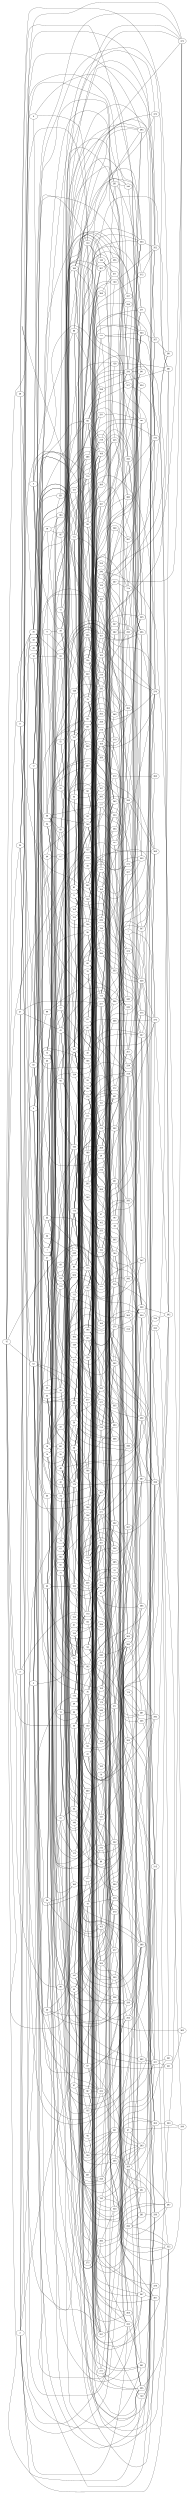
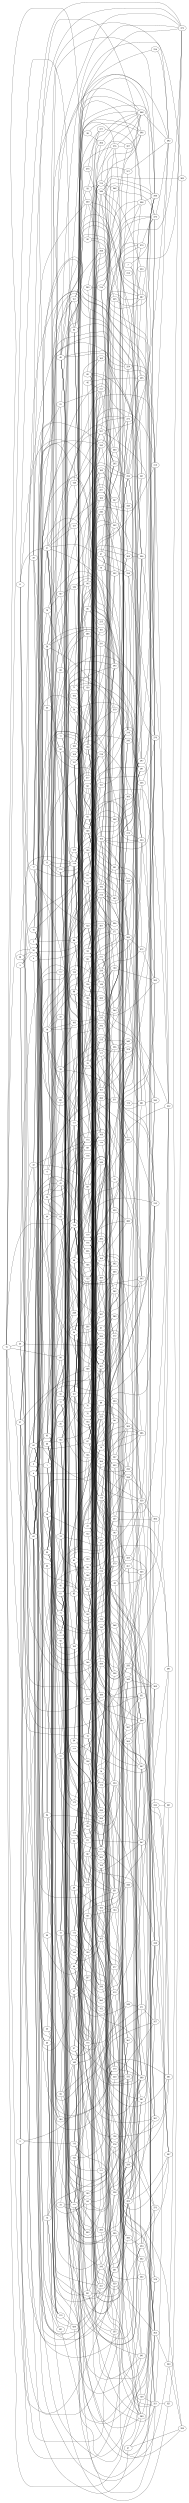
edge "281" -- "202": removed
node "156": added
